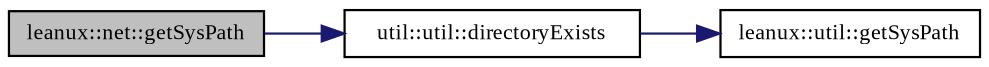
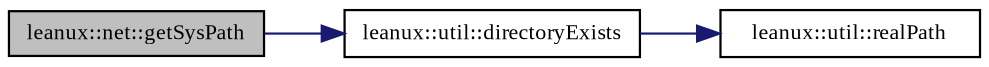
node "util::util::directoryExists": label "util::util::directoryExists" -> "leanux::util::directoryExists"
node "leanux::util::getSysPath": label "leanux::util::getSysPath" -> "leanux::util::realPath"
